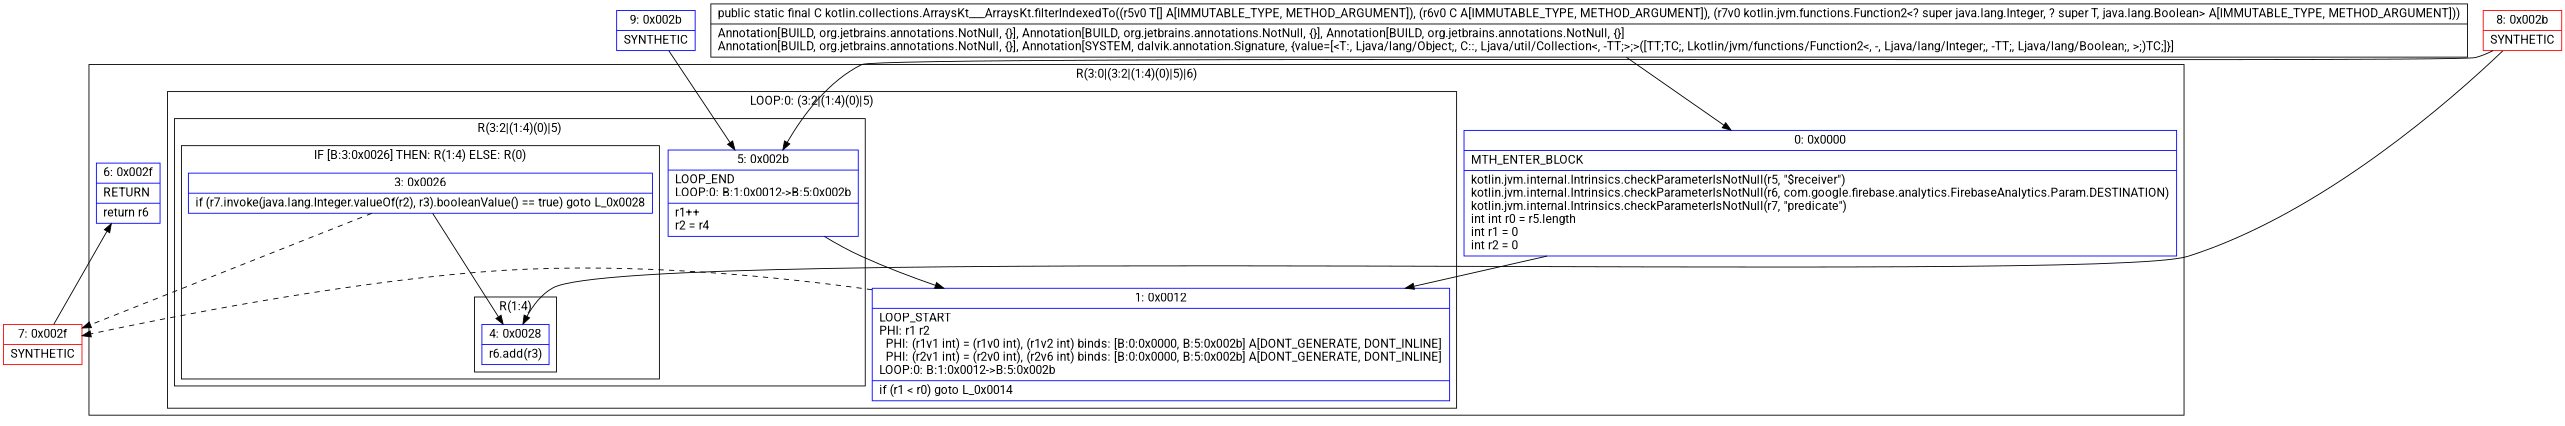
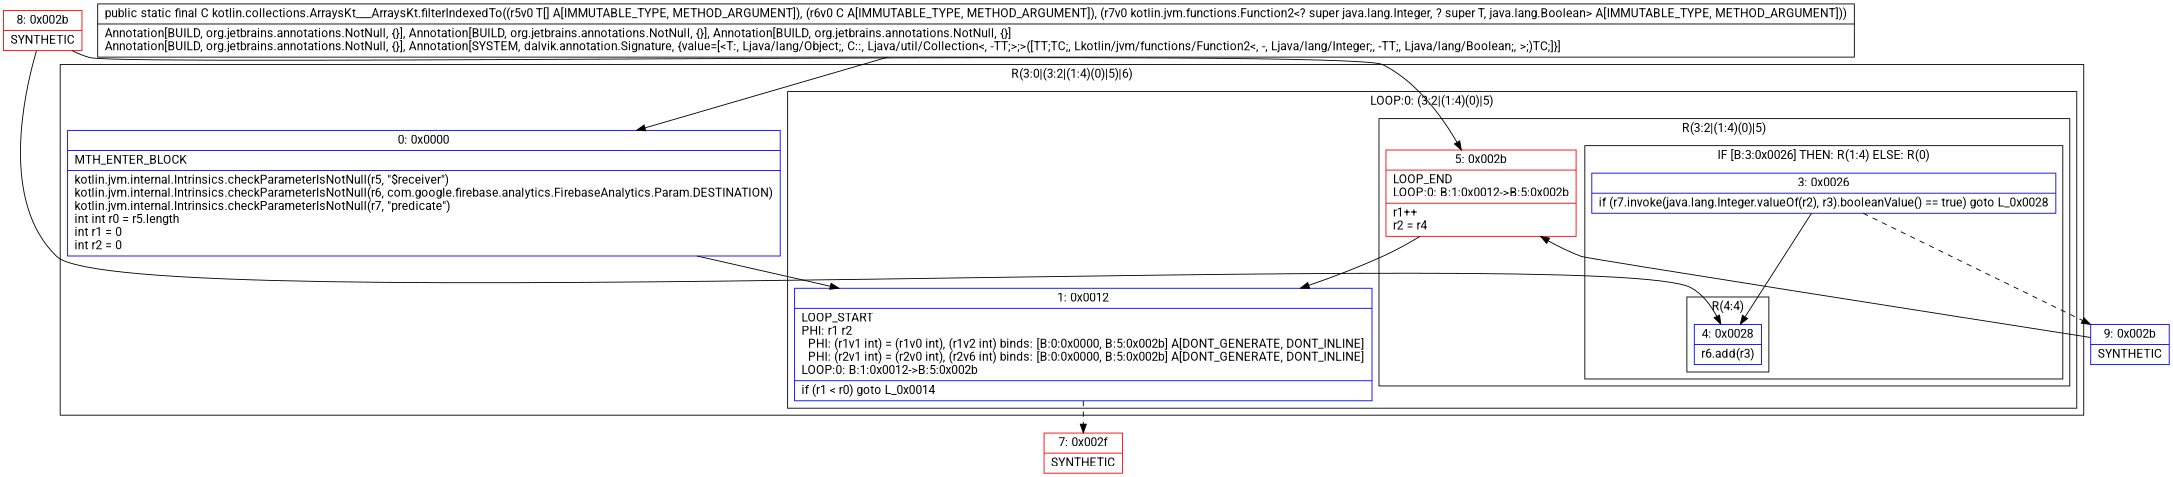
node "6: 0x002f": removed
node "5: 0x002b": color blue -> red
edge "3: 0x0026" -> "7: 0x002f": now "3: 0x0026" -> "9: 0x002b"
cluster "R(1:4)": label "R(1:4)" -> "R(4:4)"
